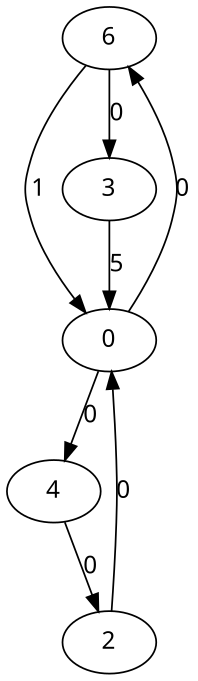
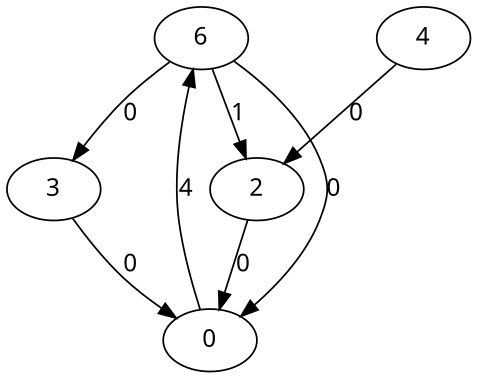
edge "6" -> "2": added, label "1"
edge "6" -> "0": label "1" -> "0"
edge "0" -> "6": label "0" -> "4"
edge "3" -> "0": label "5" -> "0"
edge "0" -> "4": removed, label "0"
